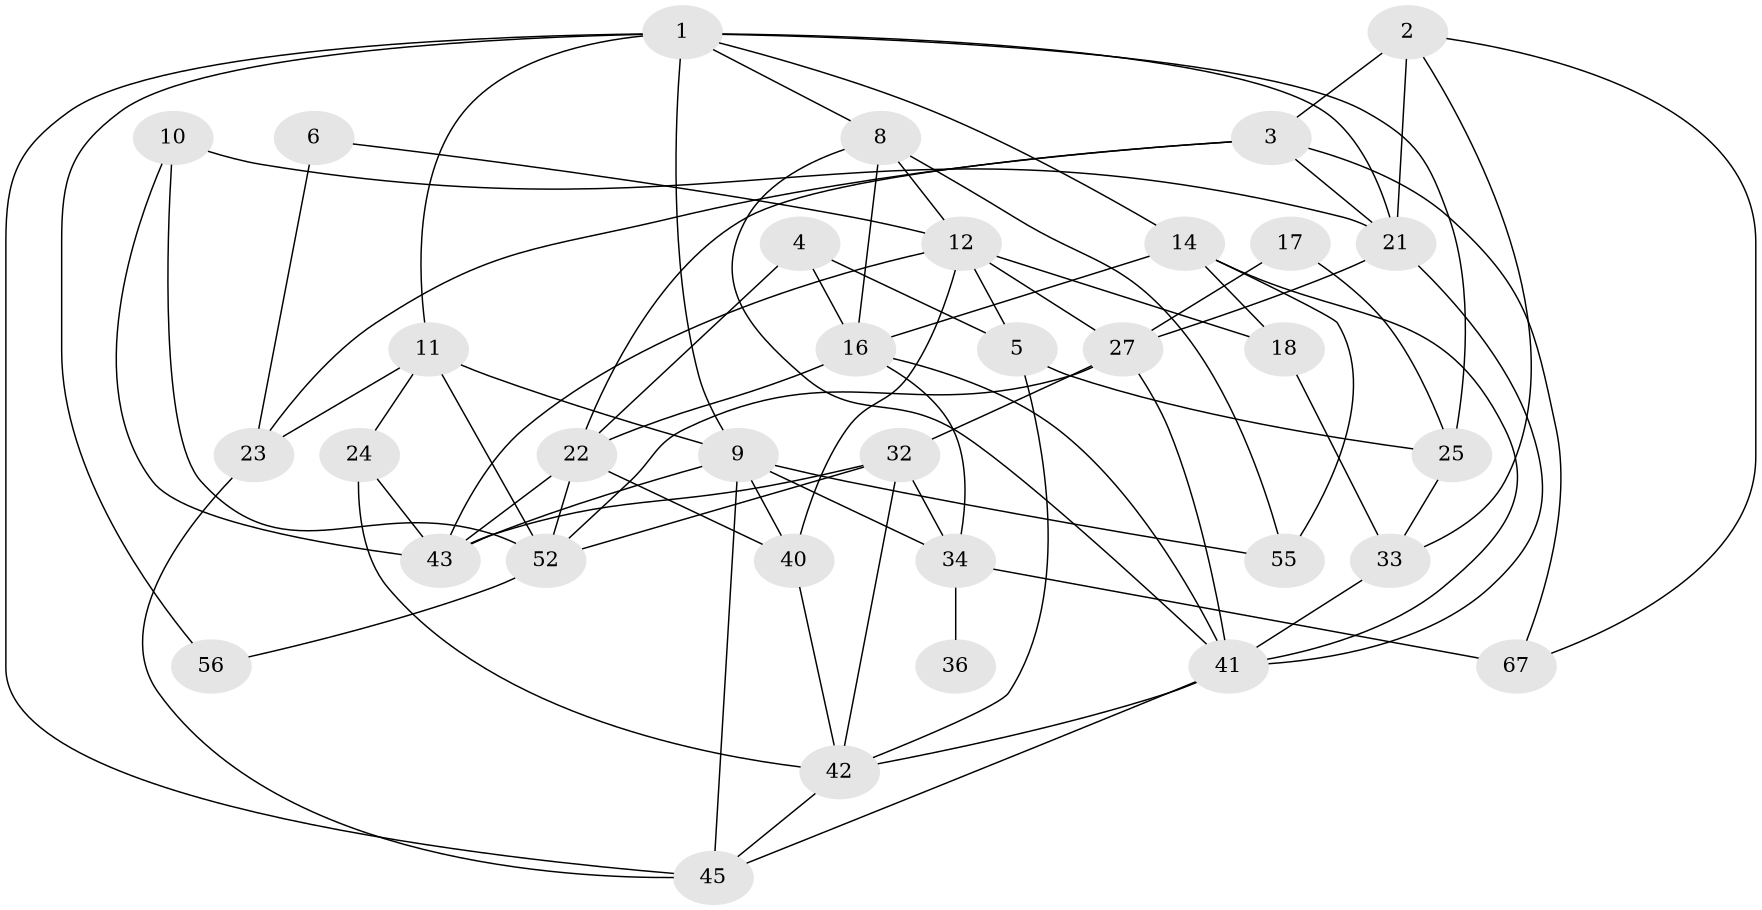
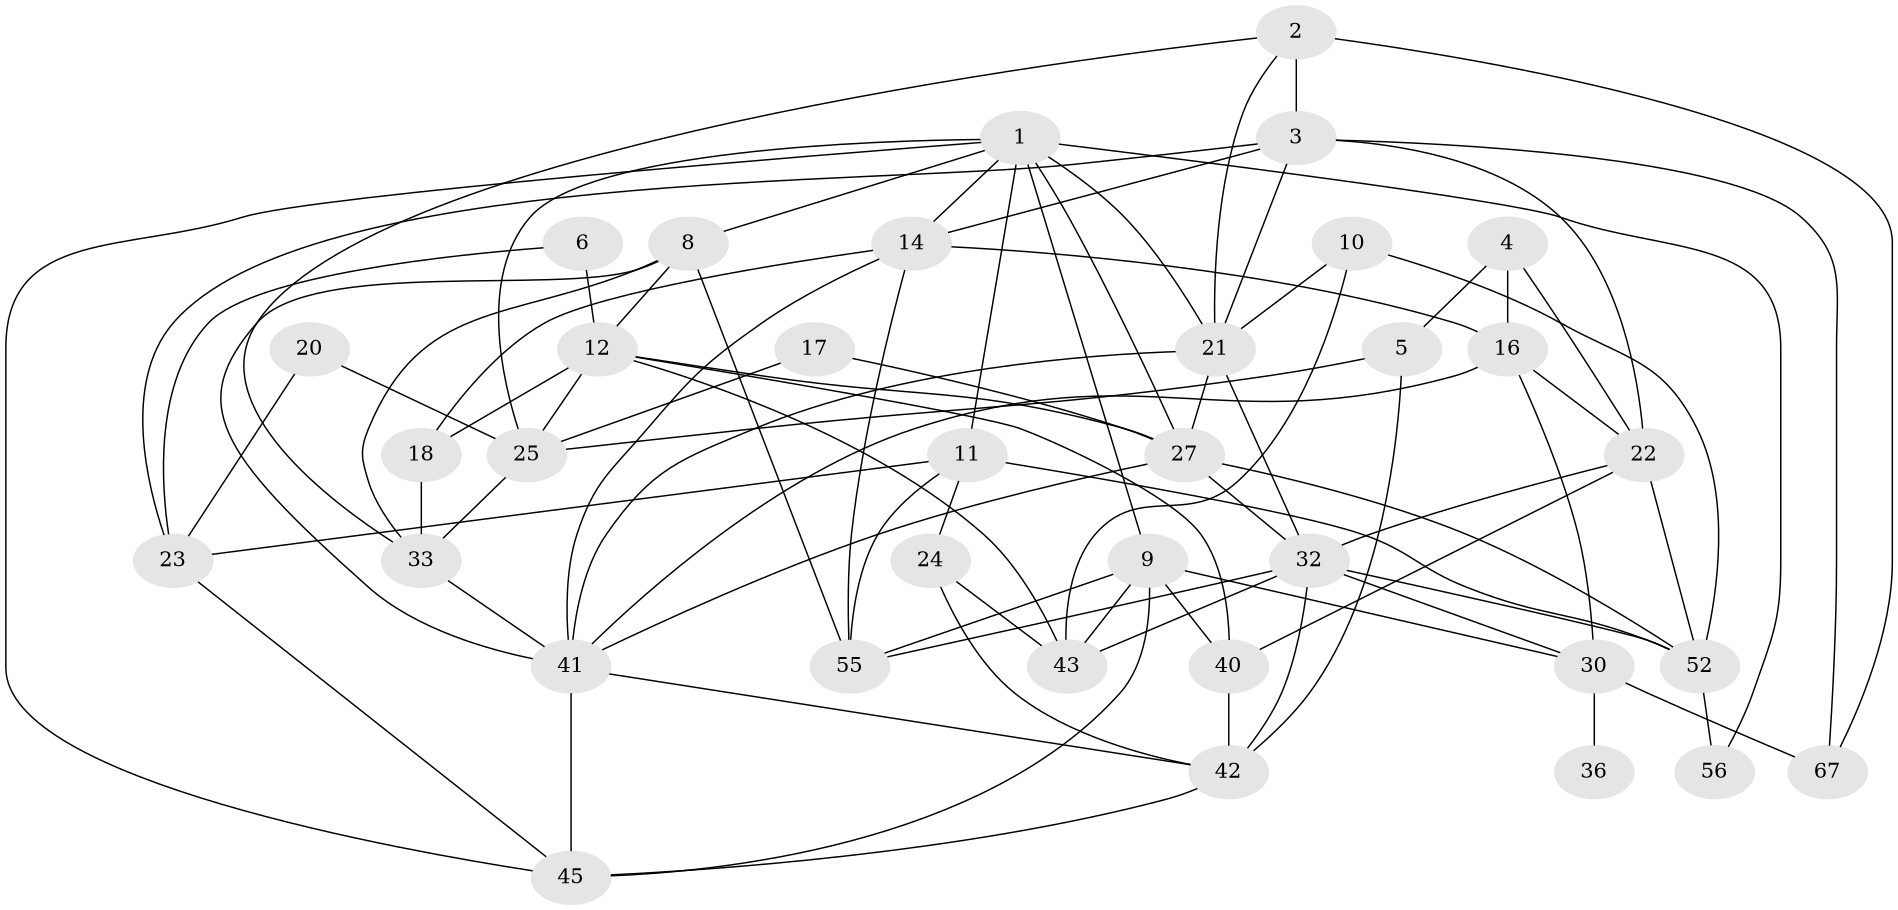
edge "3" -- "14": added
edge "8" -- "16": now "8" -- "33"
edge "1" -- "27": added
edge "12" -- "5": now "12" -- "25"
node "20": added
edge "11" -- "9": now "11" -- "55"
edge "21" -- "32": added
edge "22" -- "43": now "22" -- "32"
node "34": label "34" -> "30"
edge "32" -- "55": added
